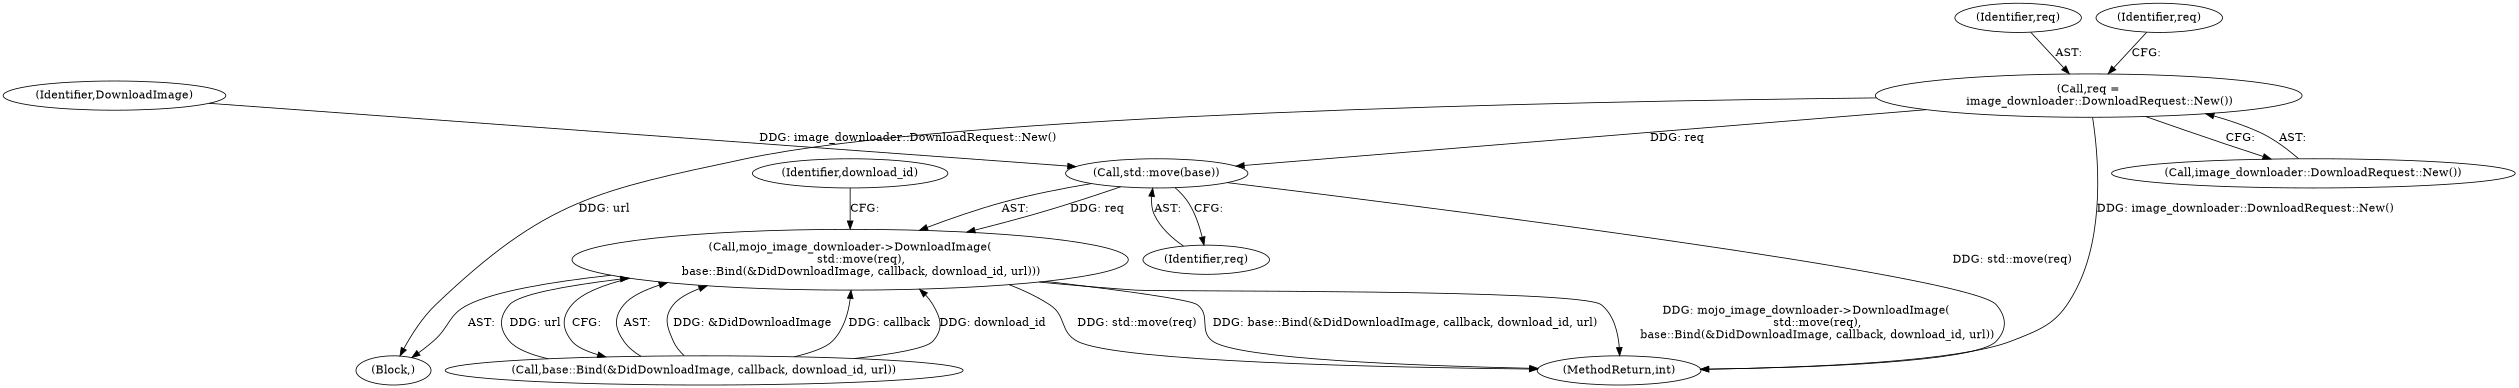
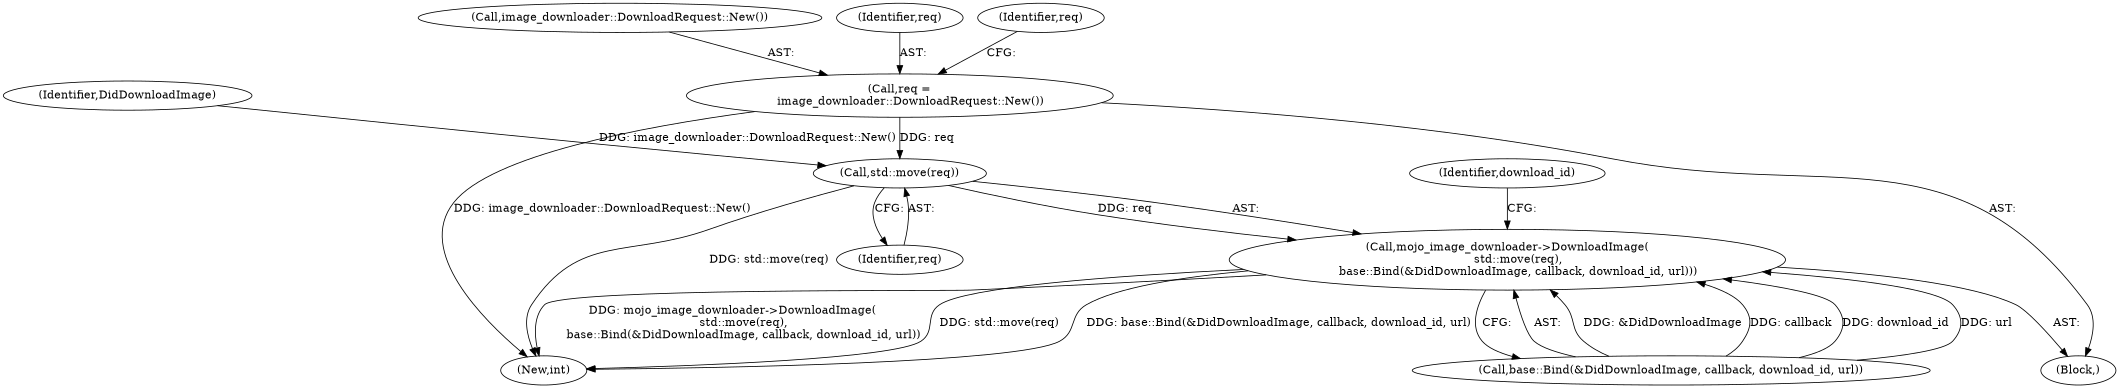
node "(Identifier,DownloadImage)": label "(Identifier,DownloadImage)" -> "(Identifier,DidDownloadImage)"
edge "(Call,req = image_downloader::DownloadRequest::New())" -> "(Call,image_downloader::DownloadRequest::New())": removed, label "CFG:"
node "(Call,std::move(base))": label "(Call,std::move(base))" -> "(Call,std::move(req))"
edge "(Call,req = image_downloader::DownloadRequest::New())" -> "(Block,)": label "DDG: url" -> "AST: "
node "(MethodReturn,int)": label "(MethodReturn,int)" -> "(New,int)"
